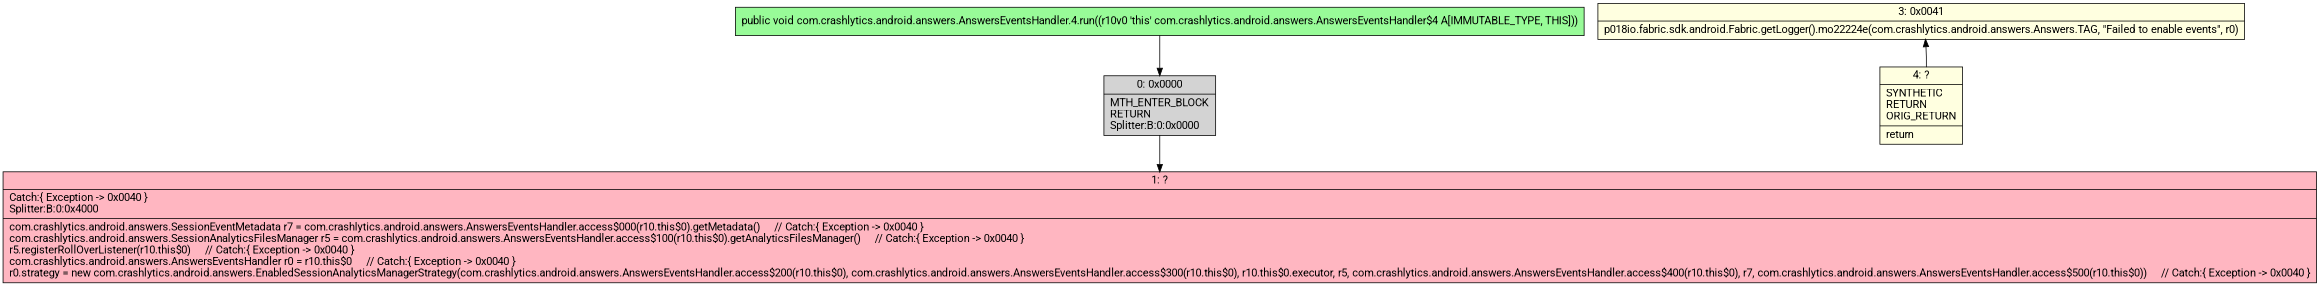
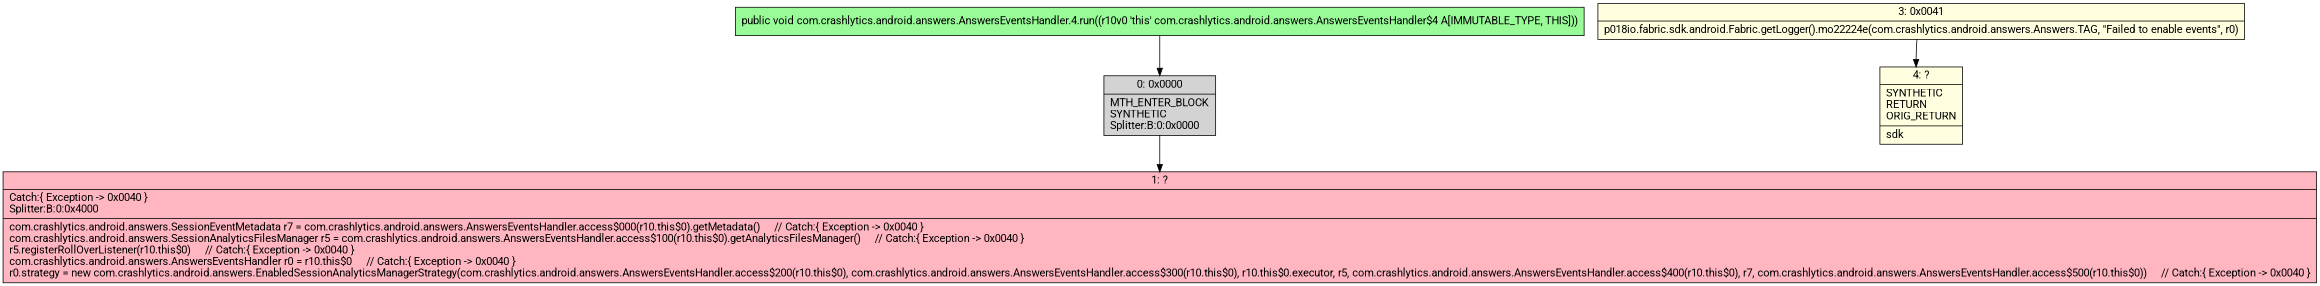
edge "4: ?" -> "3: 0x0041": reversed
node "0: 0x0000": text "RETURN" -> "SYNTHETIC"
node "4: ?": text "return" -> "sdk"
